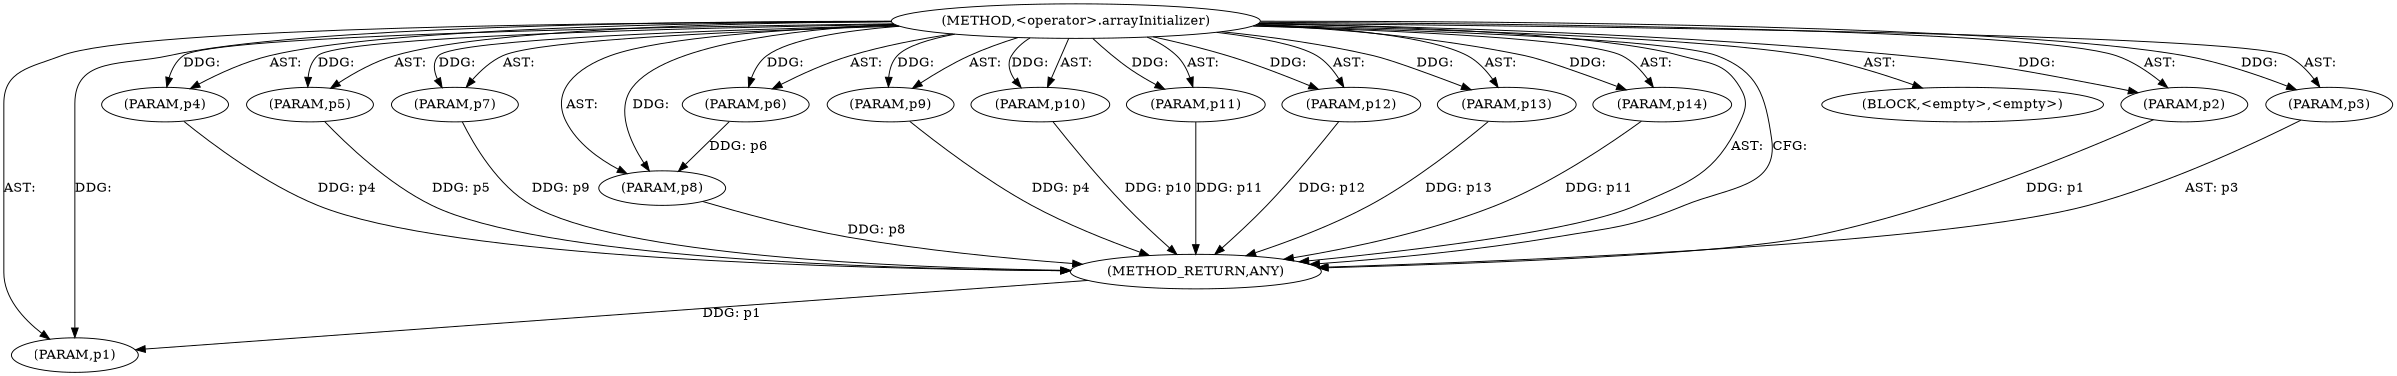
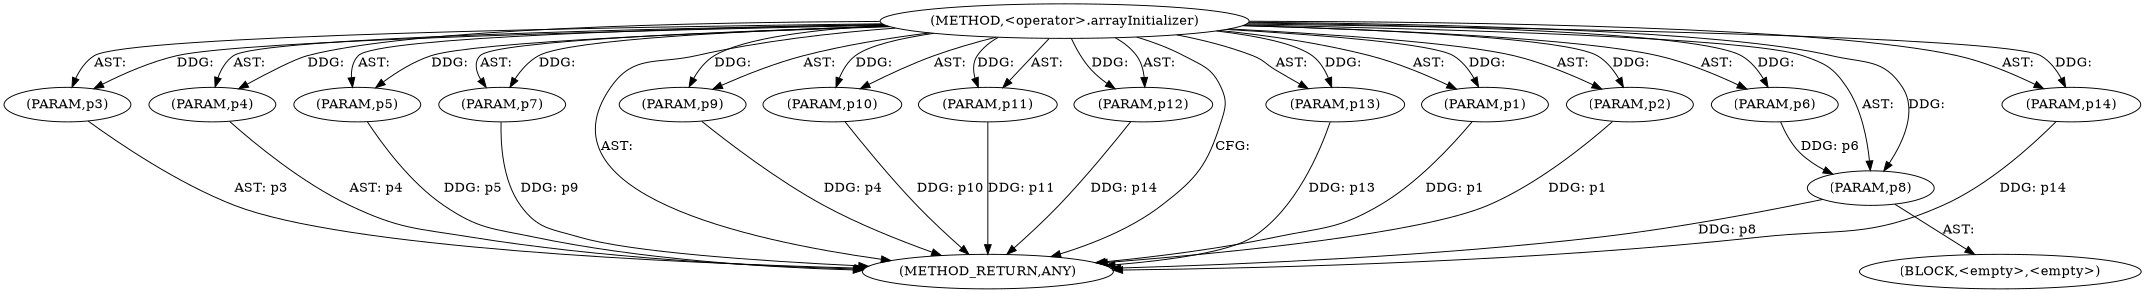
edge "(METHOD,<operator>.arrayInitializer)" -> "(BLOCK,<empty>,<empty>)": now "(PARAM,p8)" -> "(BLOCK,<empty>,<empty>)"
edge "(PARAM,p4)" -> "(METHOD_RETURN,ANY)": label "DDG: p4" -> "AST: p4"
edge "(PARAM,p12)" -> "(METHOD_RETURN,ANY)": label "DDG: p12" -> "DDG: p14"
edge "(PARAM,p14)" -> "(METHOD_RETURN,ANY)": label "DDG: p11" -> "DDG: p14"
edge "(METHOD_RETURN,ANY)" -> "(PARAM,p1)": reversed
